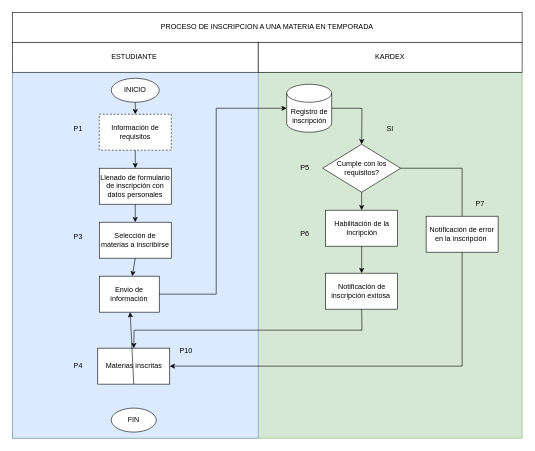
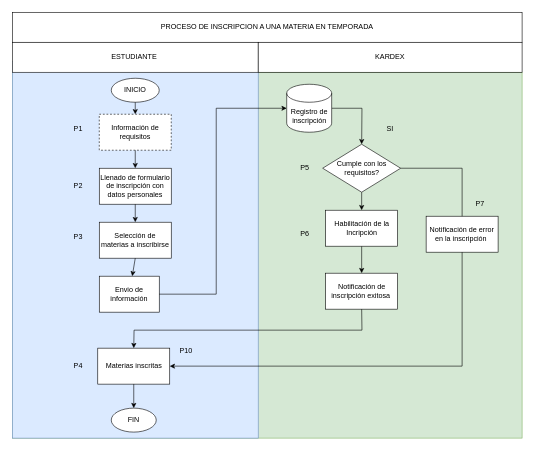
node "P2": added
edge "Materias inscritas" -> "Envio de información": now "Materias inscritas" -> "FIN"
